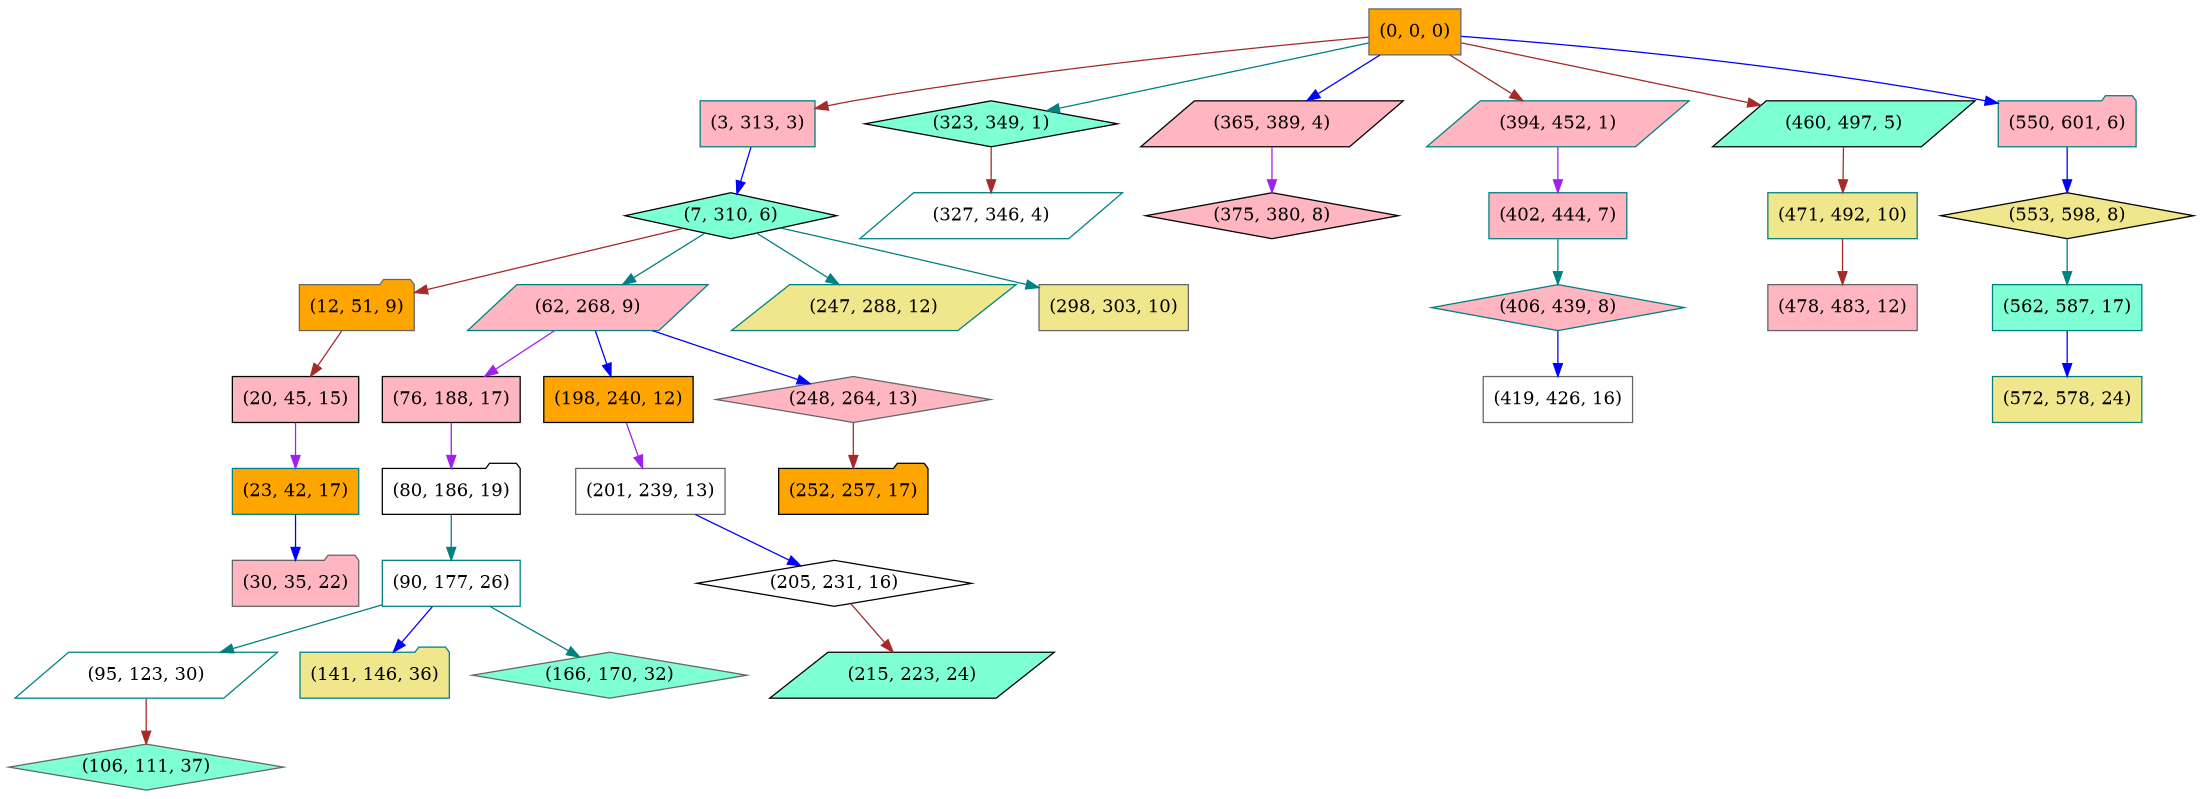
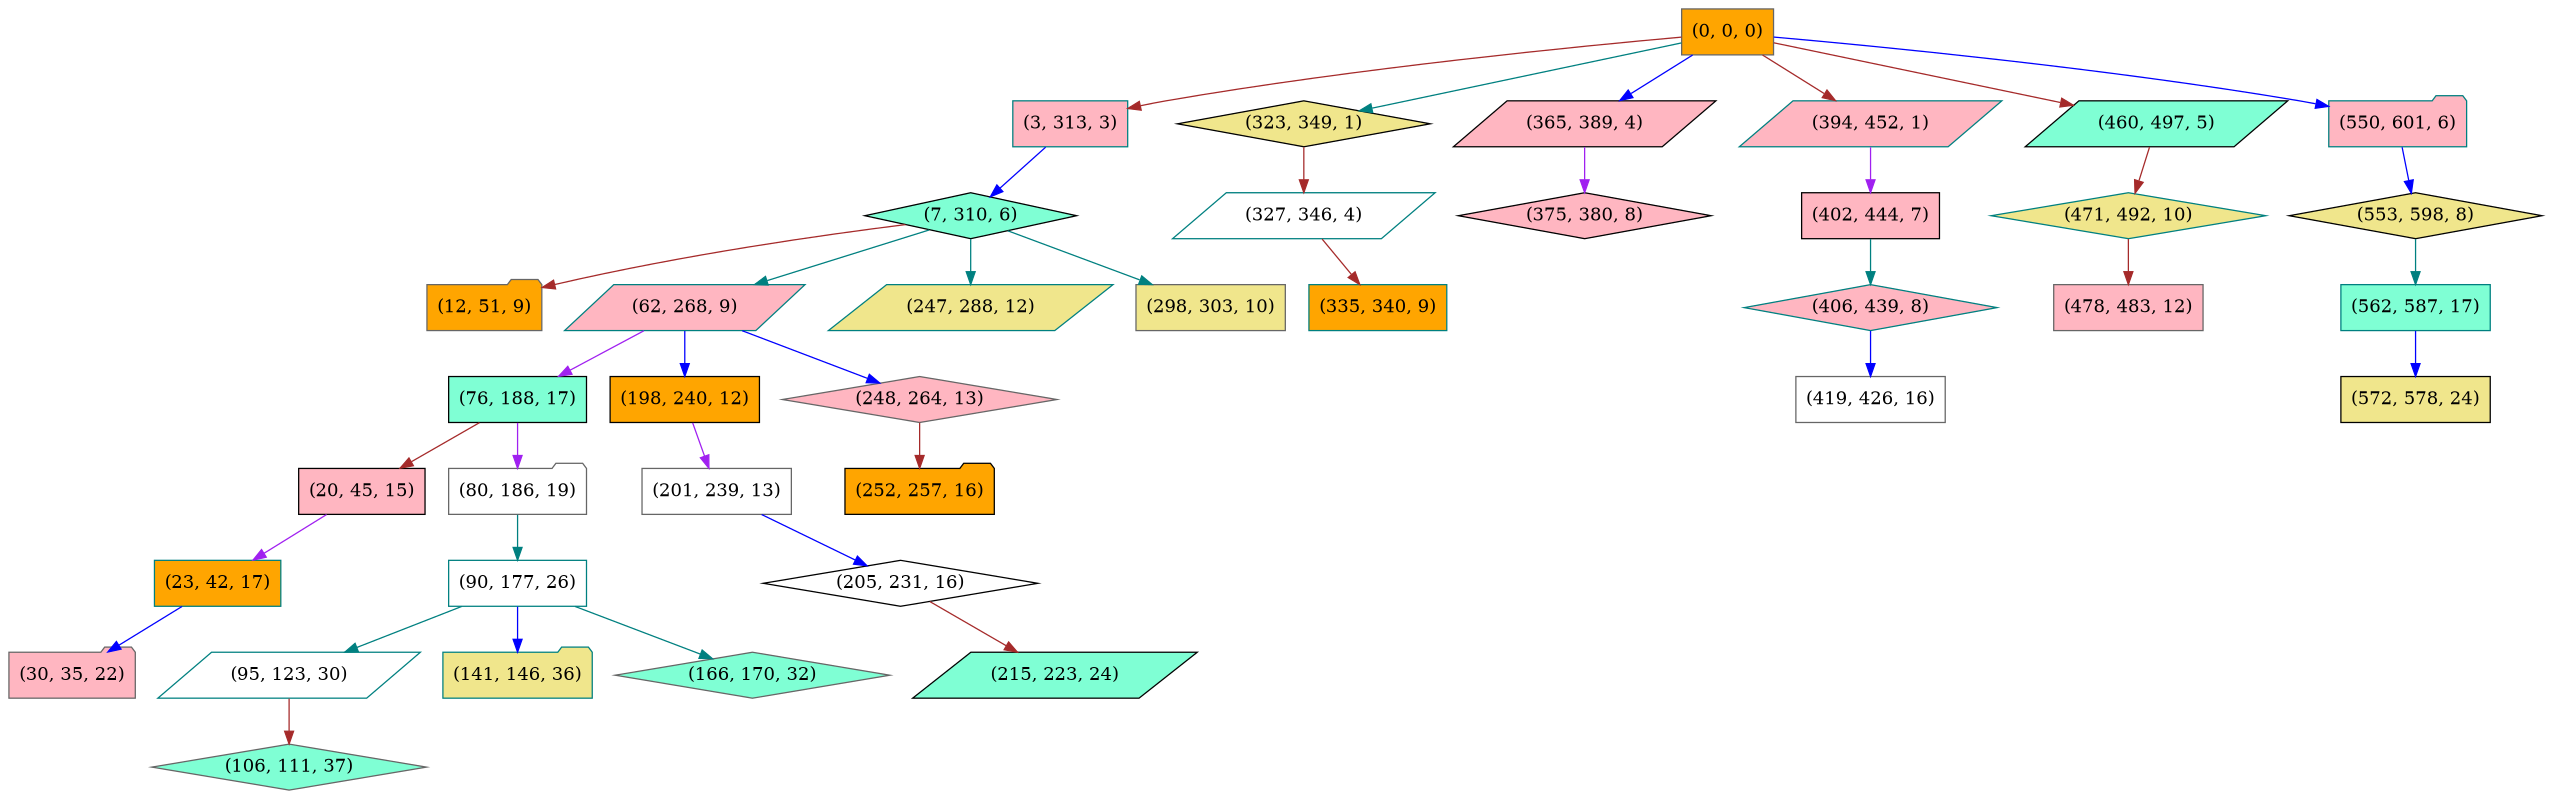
node "(323, 349, 1)": fillcolor aquamarine -> khaki
node "(402, 444, 7)": color teal -> black
node "(471, 492, 10)": shape box -> diamond
node "(335, 340, 9)": added
edge "(12, 51, 9)" -> "(20, 45, 15)": now "(76, 188, 17)" -> "(20, 45, 15)"
node "(76, 188, 17)": fillcolor lightpink -> aquamarine
node "(572, 578, 24)": color teal -> black
node "(80, 186, 19)": color black -> gray40
node "(252, 257, 17)": label "(252, 257, 17)" -> "(252, 257, 16)"
